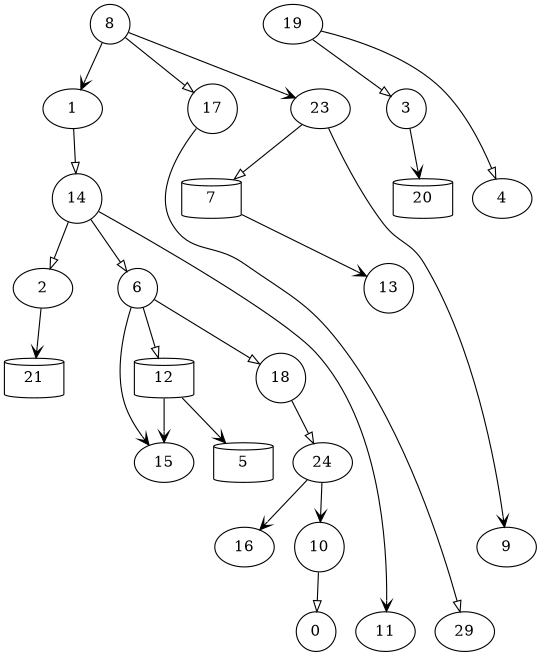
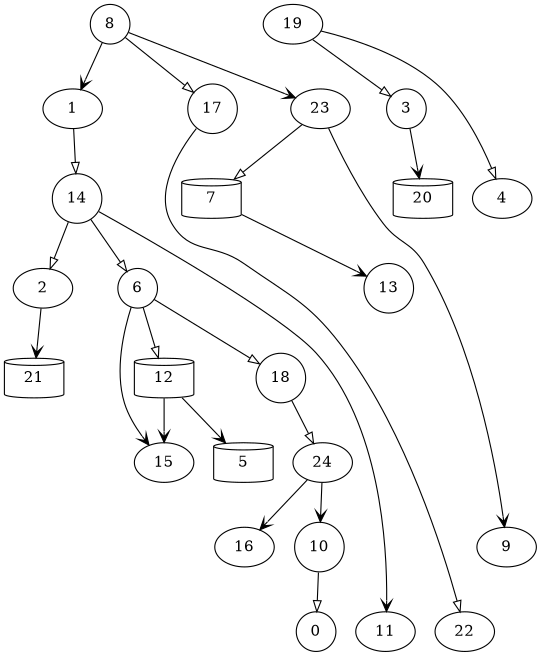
node "29": label "29" -> "22"
